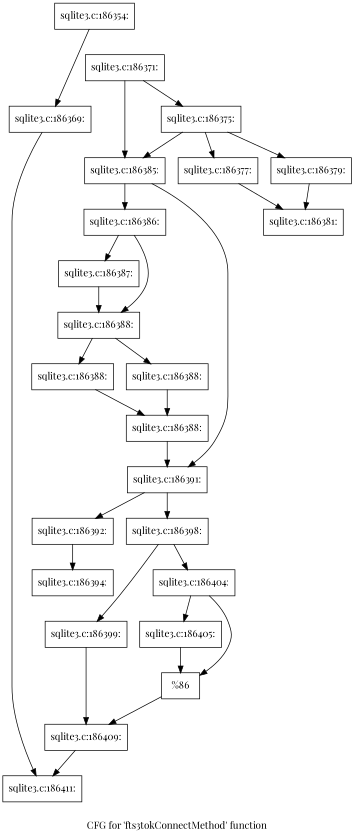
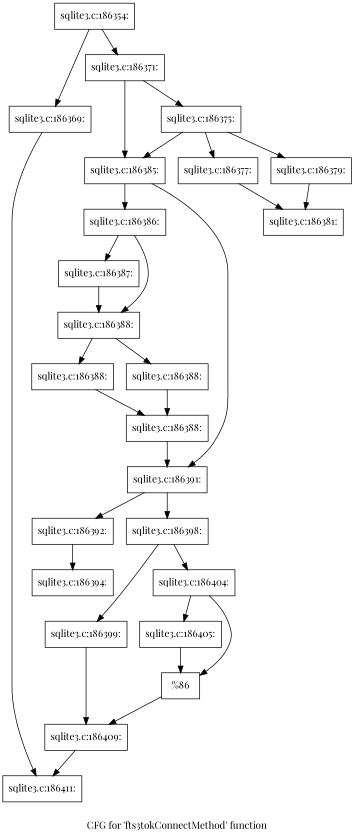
edge "sqlite3.c:186354:" -> "sqlite3.c:186371:": added
